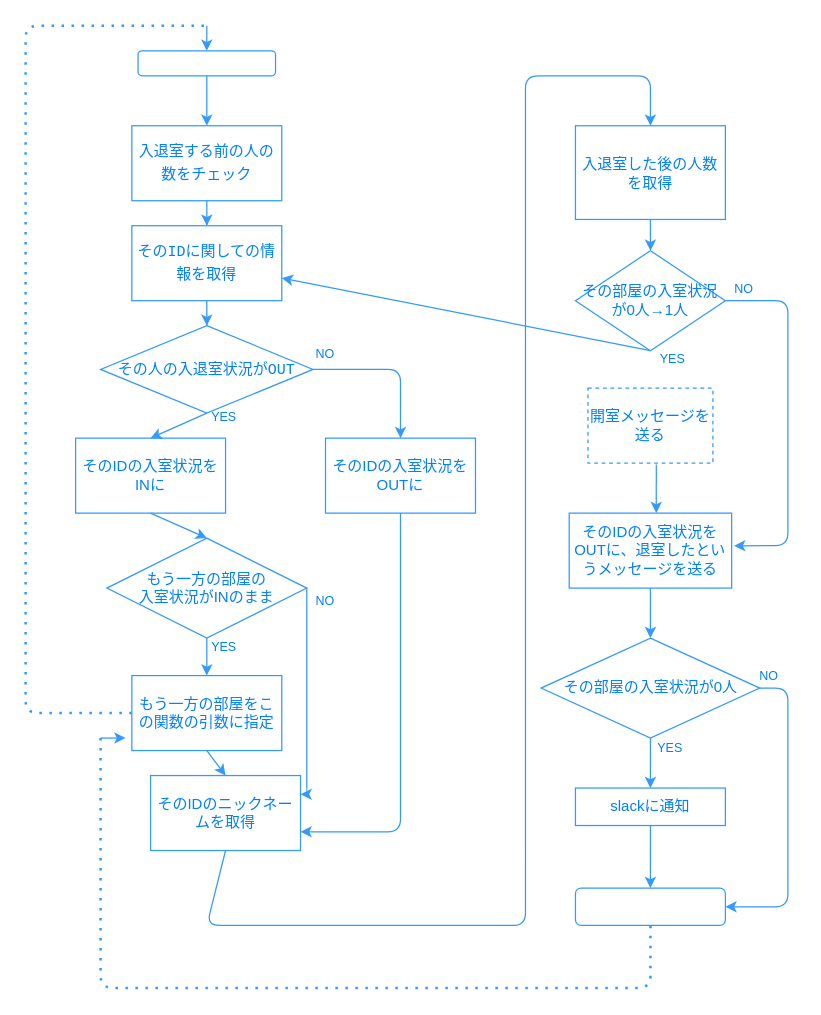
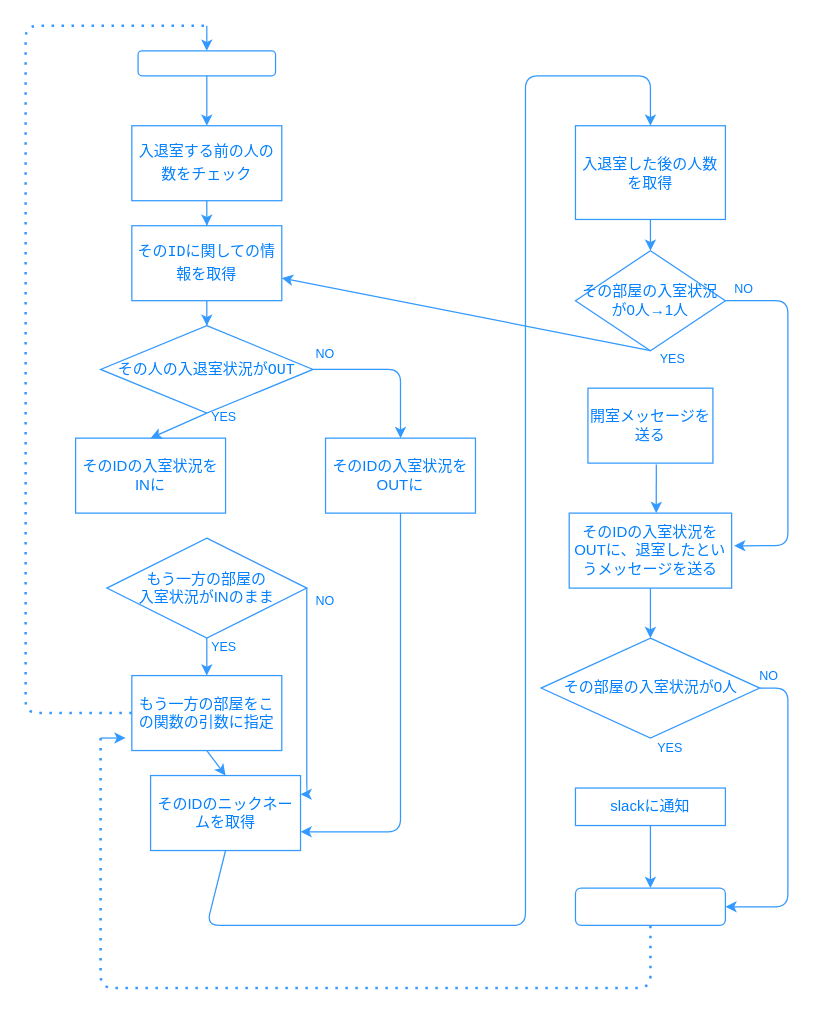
node "開室メッセージを送る": style dashed -> solid
edge "そのIDの入室状況をINに" -> "もう一方の部屋の 入室状況がINのまま": removed
edge "その部屋の入室状況が0人" -> "slackに通知": removed
